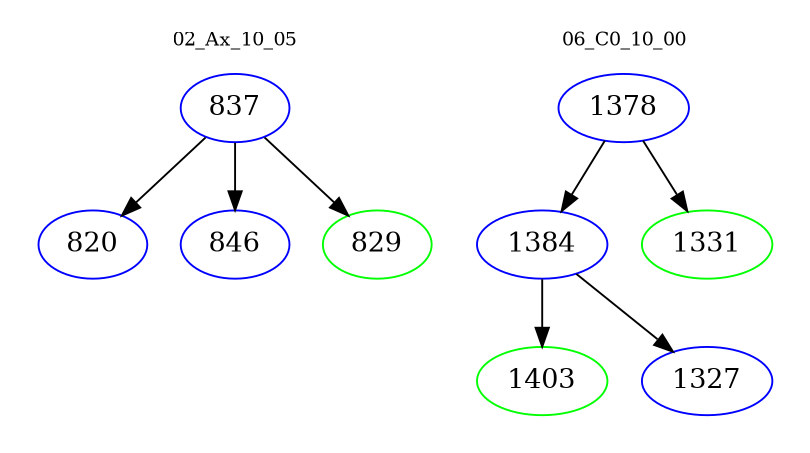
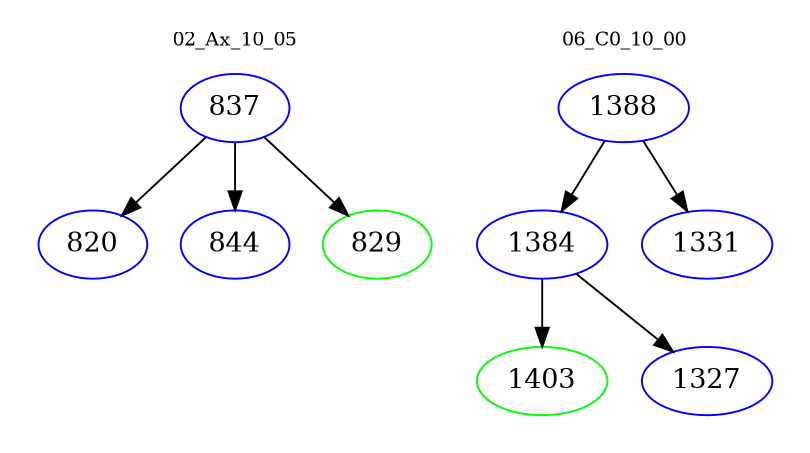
node "1378": label "1378" -> "1388"
node "846": label "846" -> "844"
node "1331": color green -> blue
